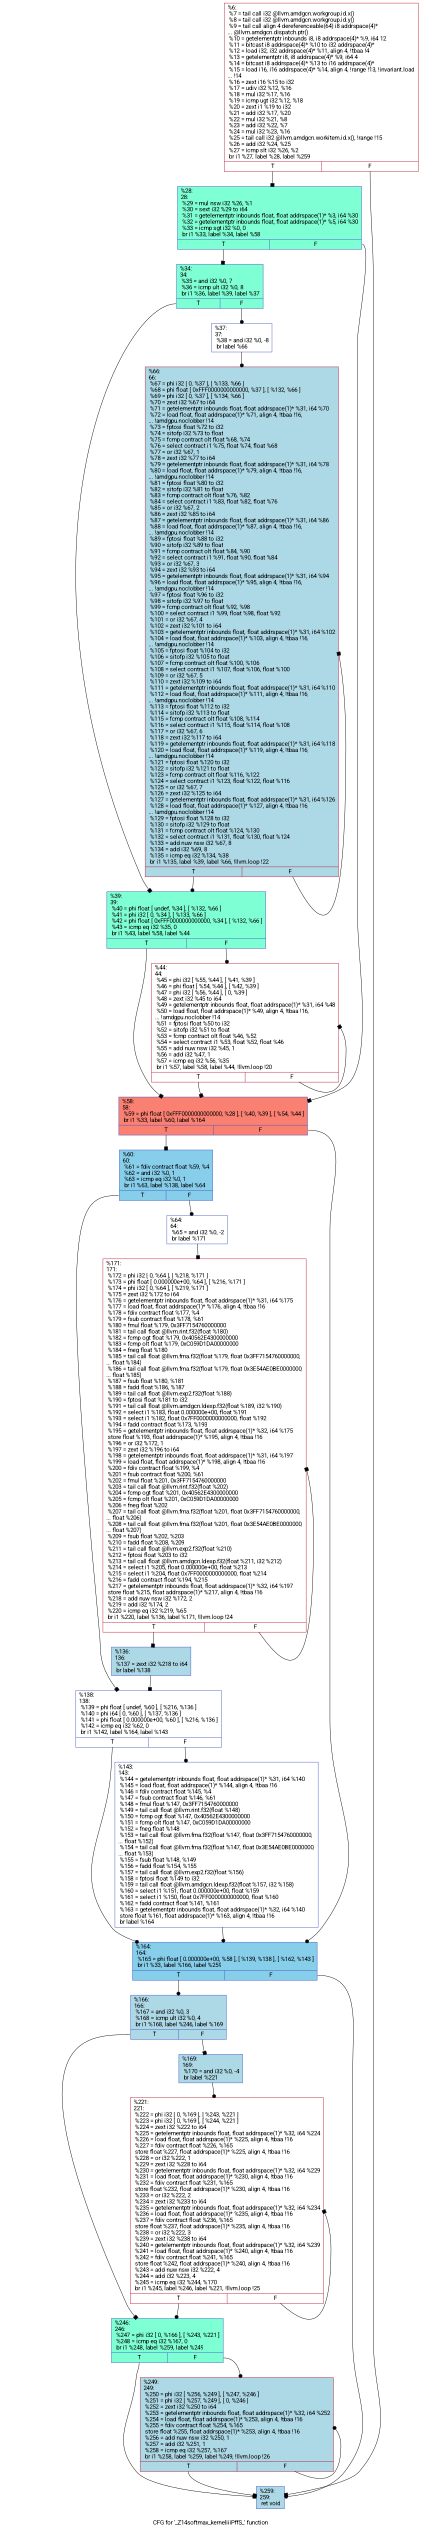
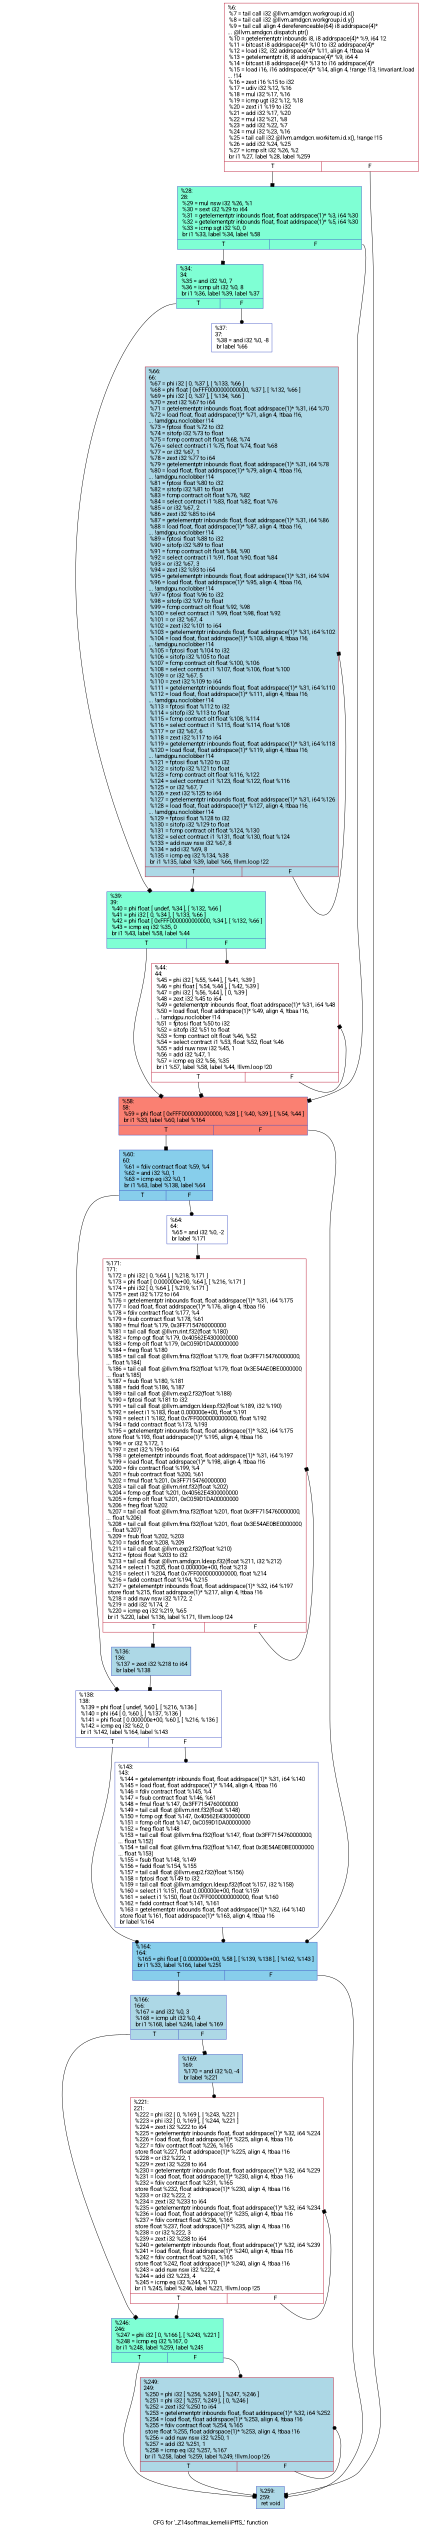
edge "%37:" -> "%66:": removed
